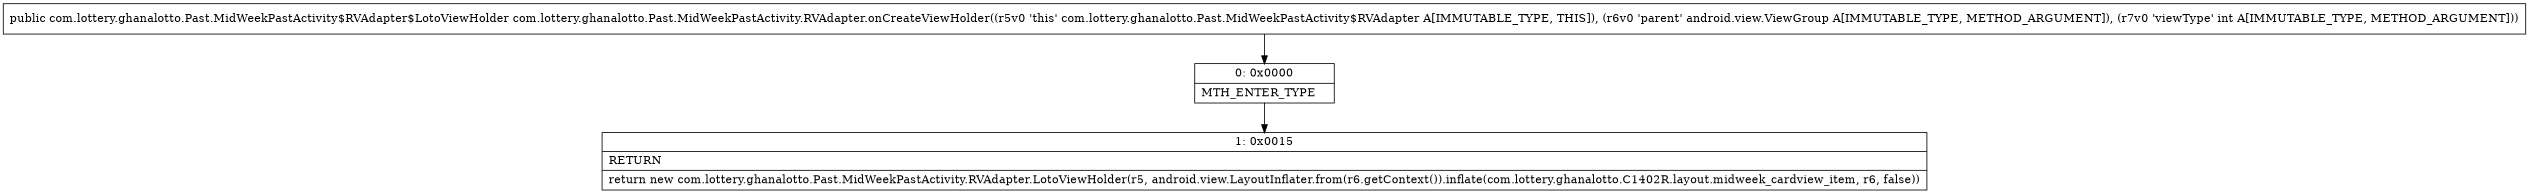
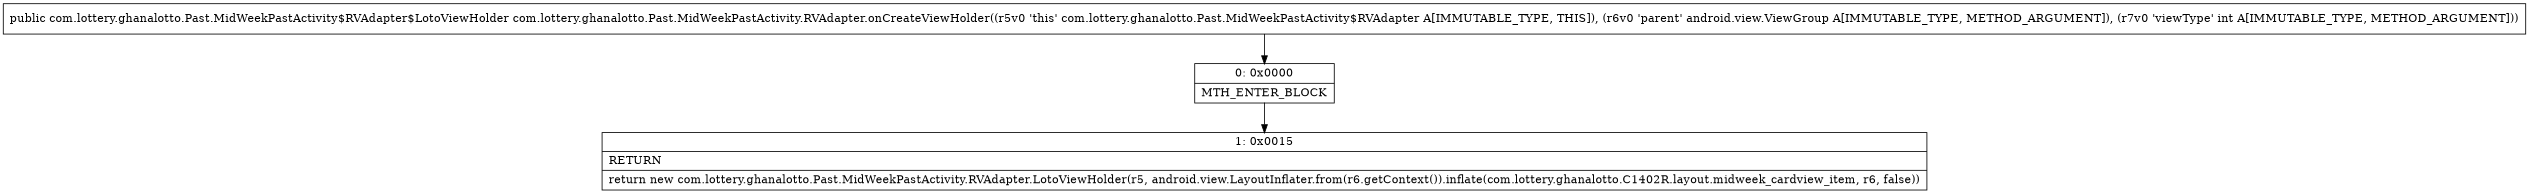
node "0: 0x0000": text "MTH_ENTER_TYPE" -> "MTH_ENTER_BLOCK"
